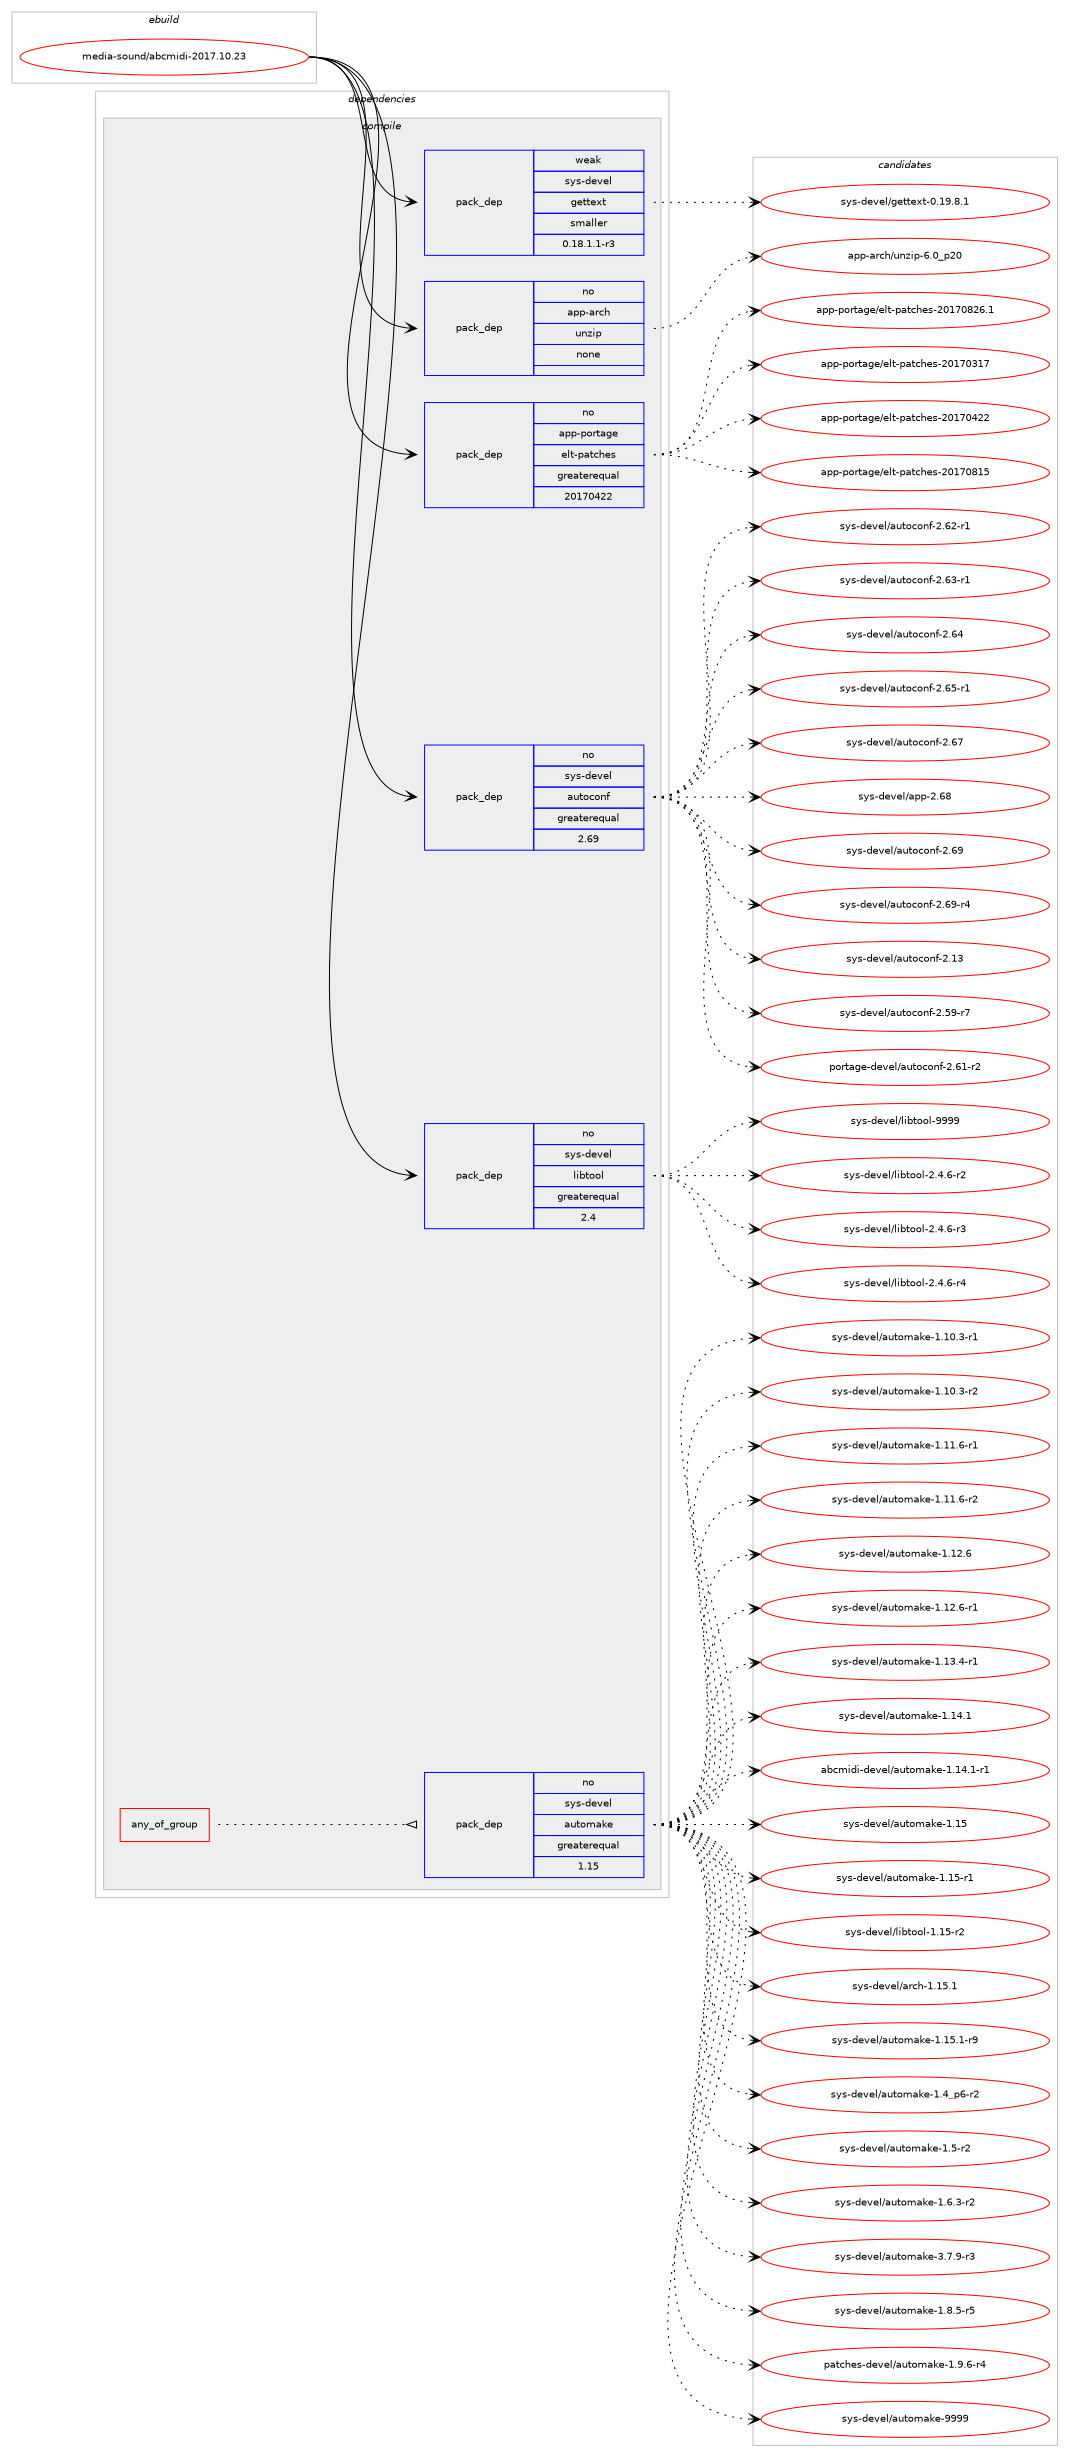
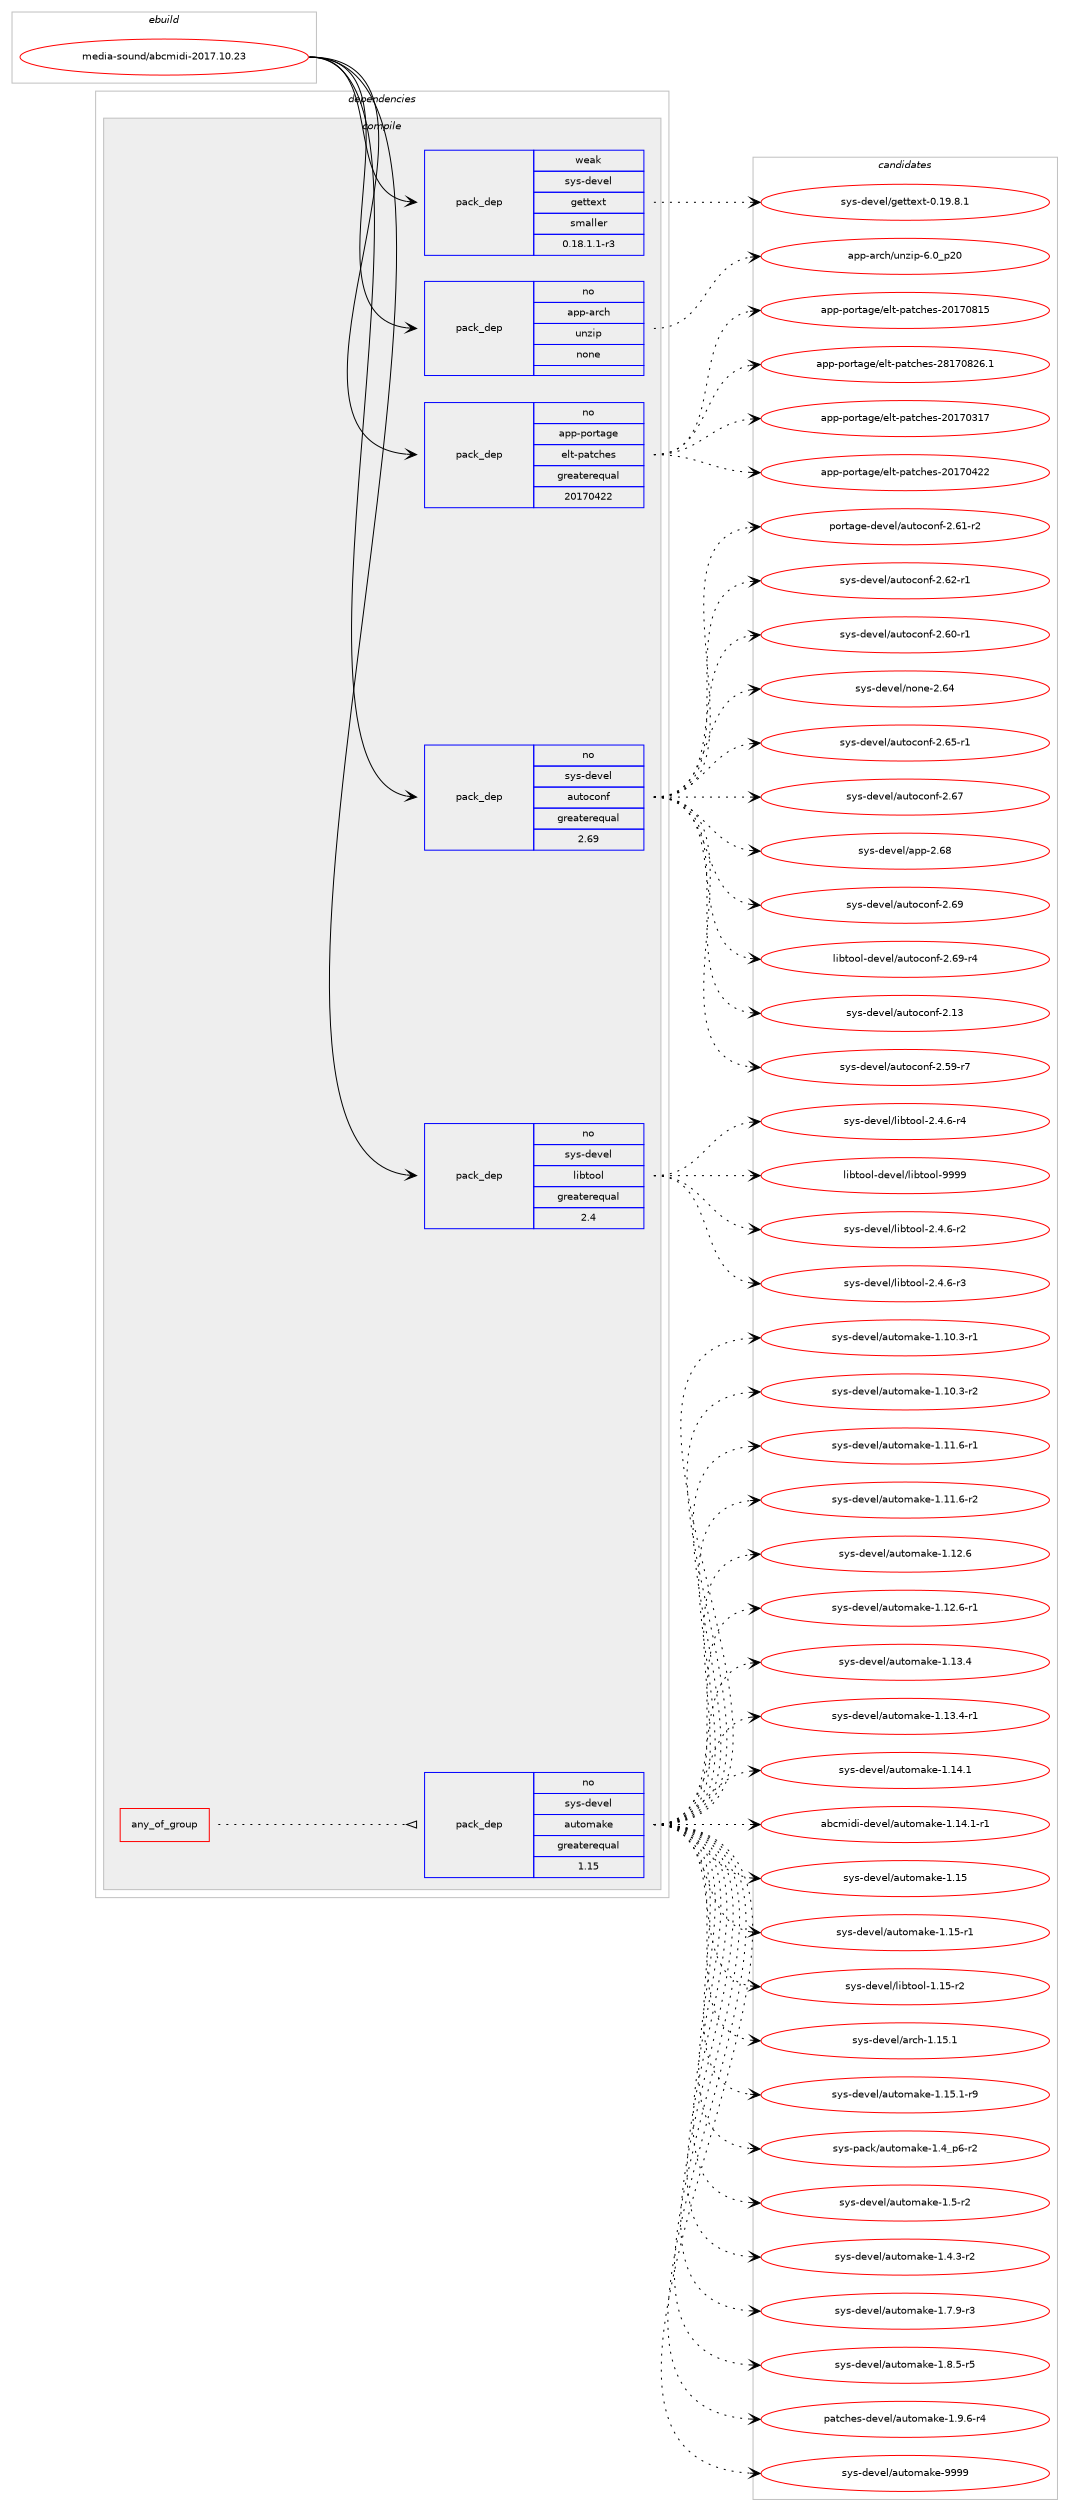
node "app-portage/elt-patches-20170826.1": label "app-portage/elt-patches-20170826.1" -> "app-portage/elt-patches-28170826.1"
node "sys-devel/autoconf-2.63-r1": label "sys-devel/autoconf-2.63-r1" -> "sys-devel/autoconf-2.60-r1"
node "sys-devel/autoconf-2.64": label "sys-devel/autoconf-2.64" -> "sys-devel/none-2.64"
node "sys-devel/autoconf-2.69-r4": label "sys-devel/autoconf-2.69-r4" -> "libtool-devel/autoconf-2.69-r4"
node "sys-devel/libtool-9999": label "sys-devel/libtool-9999" -> "libtool-devel/libtool-9999"
node "sys-devel/automake-1.13.4": added
node "sys-devel/automake-1.4_p6-r2": label "sys-devel/automake-1.4_p6-r2" -> "sys-pack/automake-1.4_p6-r2"
node "sys-devel/automake-1.6.3-r2": label "sys-devel/automake-1.6.3-r2" -> "sys-devel/automake-1.4.3-r2"
node "sys-devel/automake-3.7.9-r3": label "sys-devel/automake-3.7.9-r3" -> "sys-devel/automake-1.7.9-r3"
